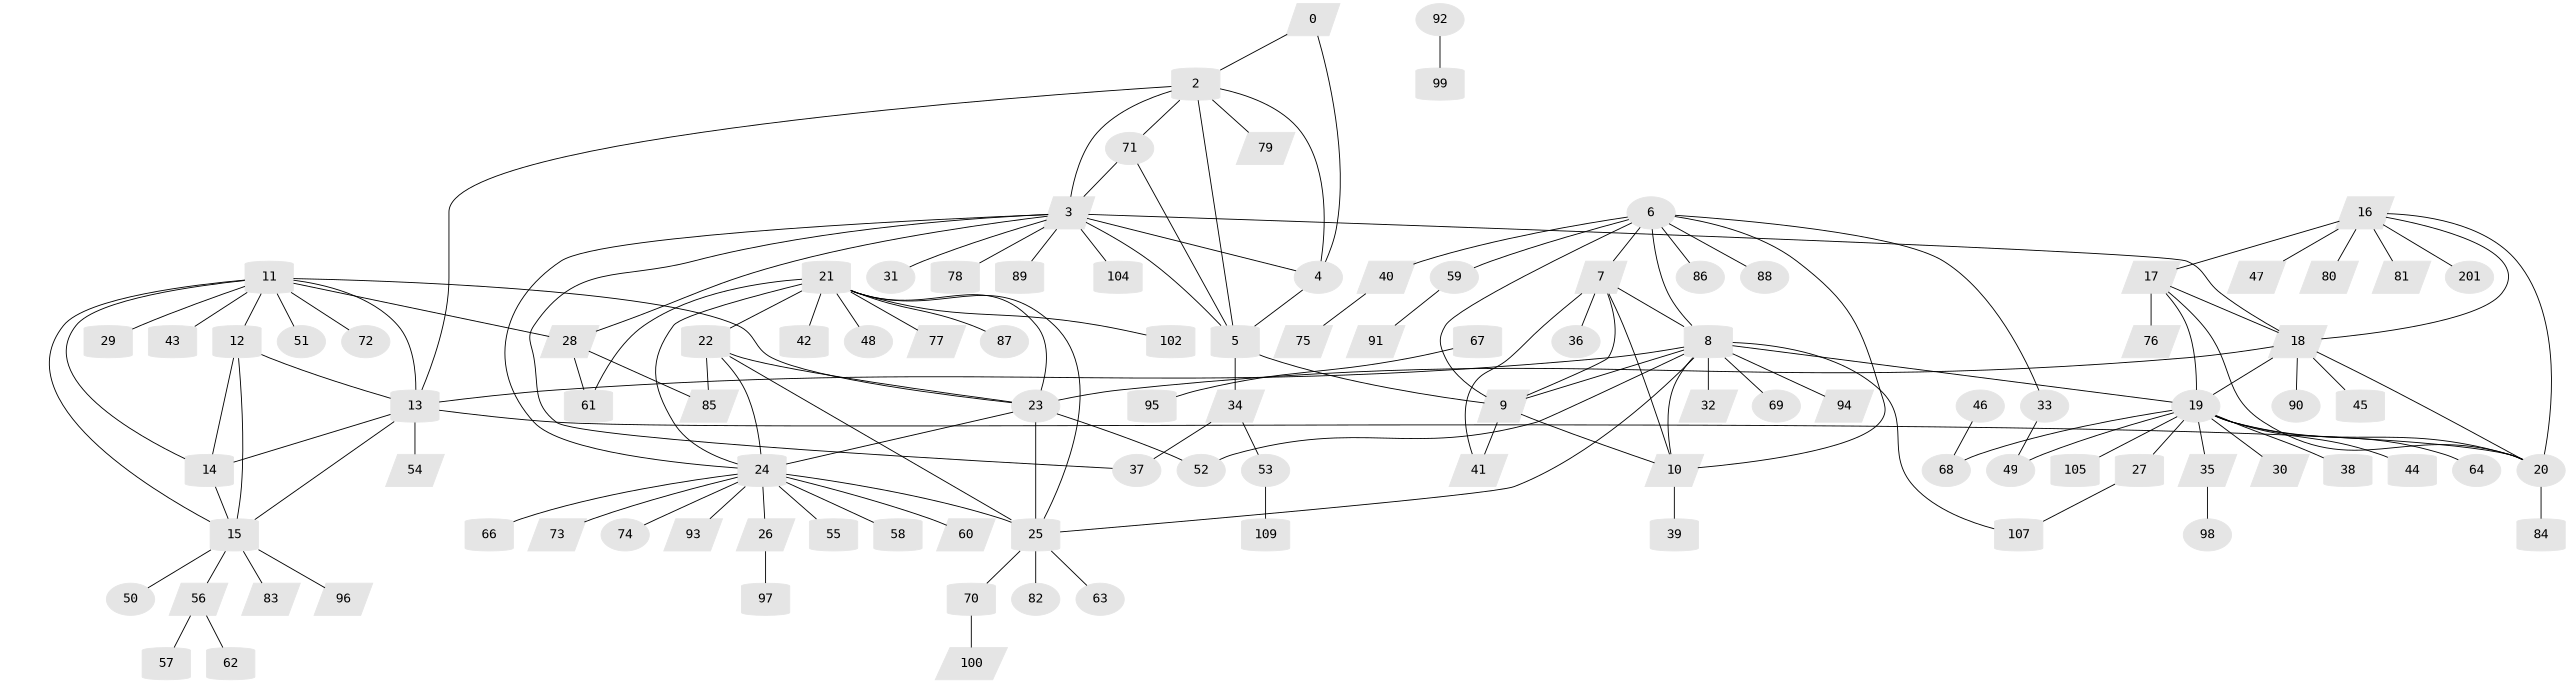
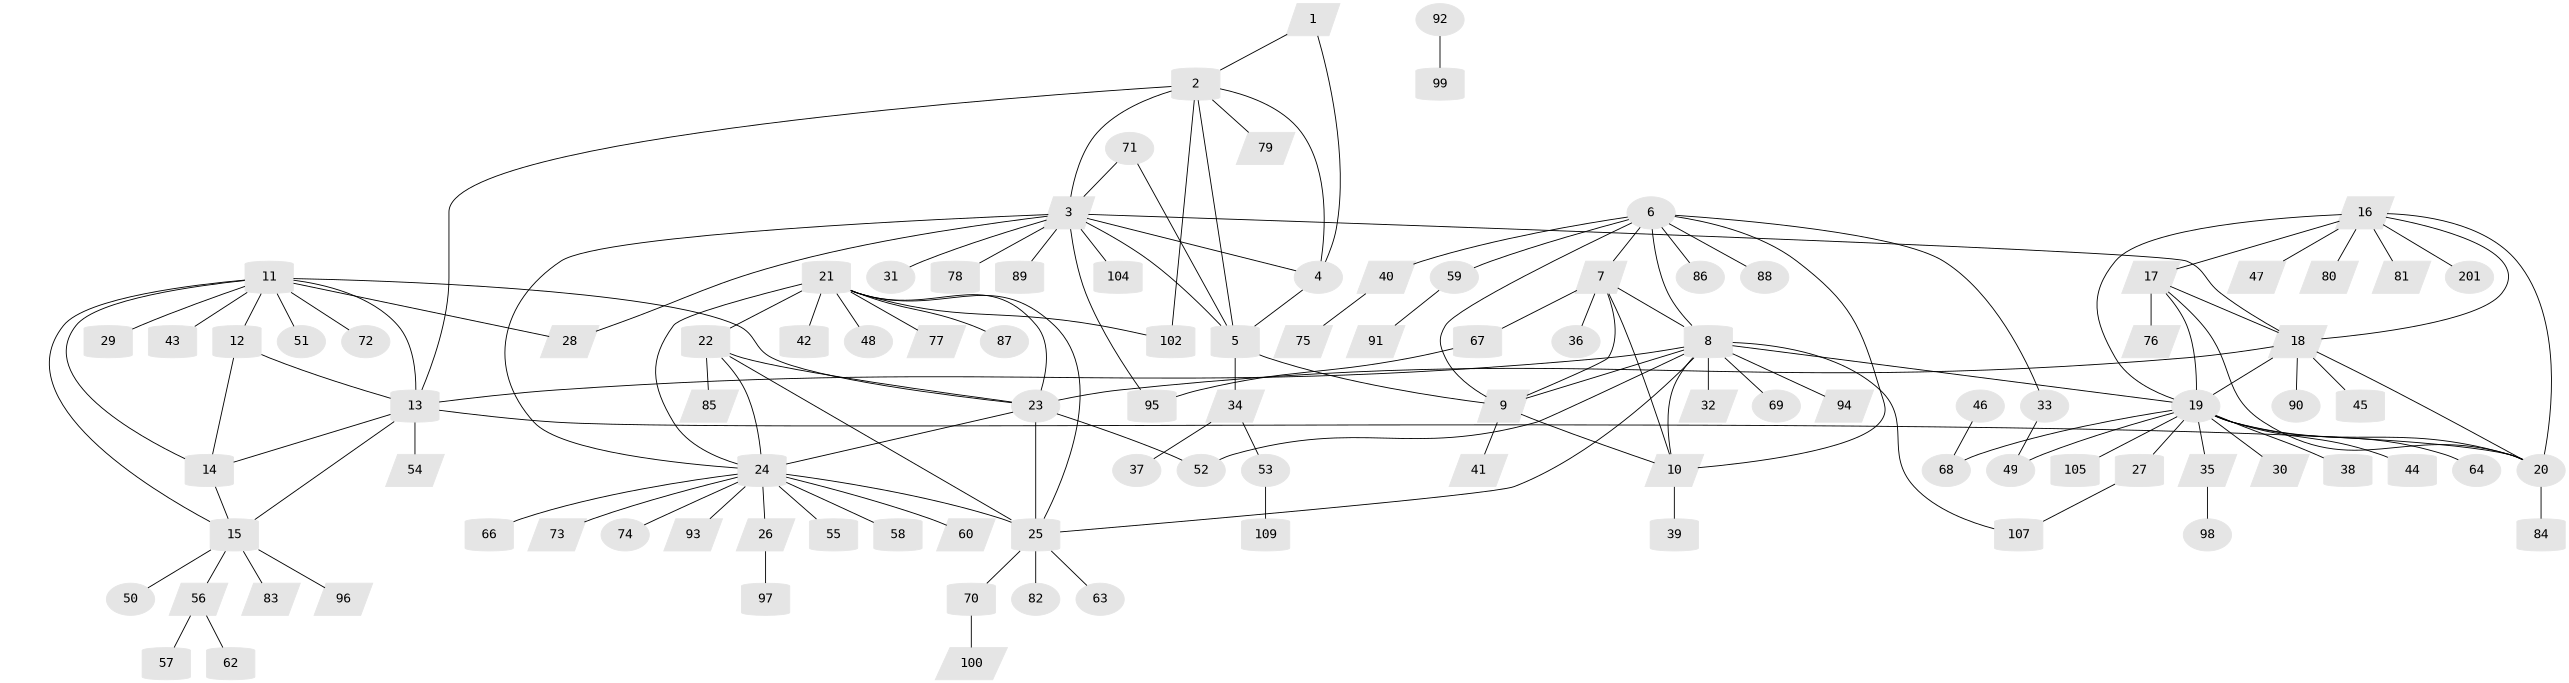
node "0": label "0" -> "1"
edge "2" -- "71": now "2" -- "102"
edge "16" -- "19": added
edge "3" -- "37": now "3" -- "95"
edge "7" -- "41": now "7" -- "67"
edge "28" -- "85": removed
node "61": removed
edge "12" -- "15": removed
